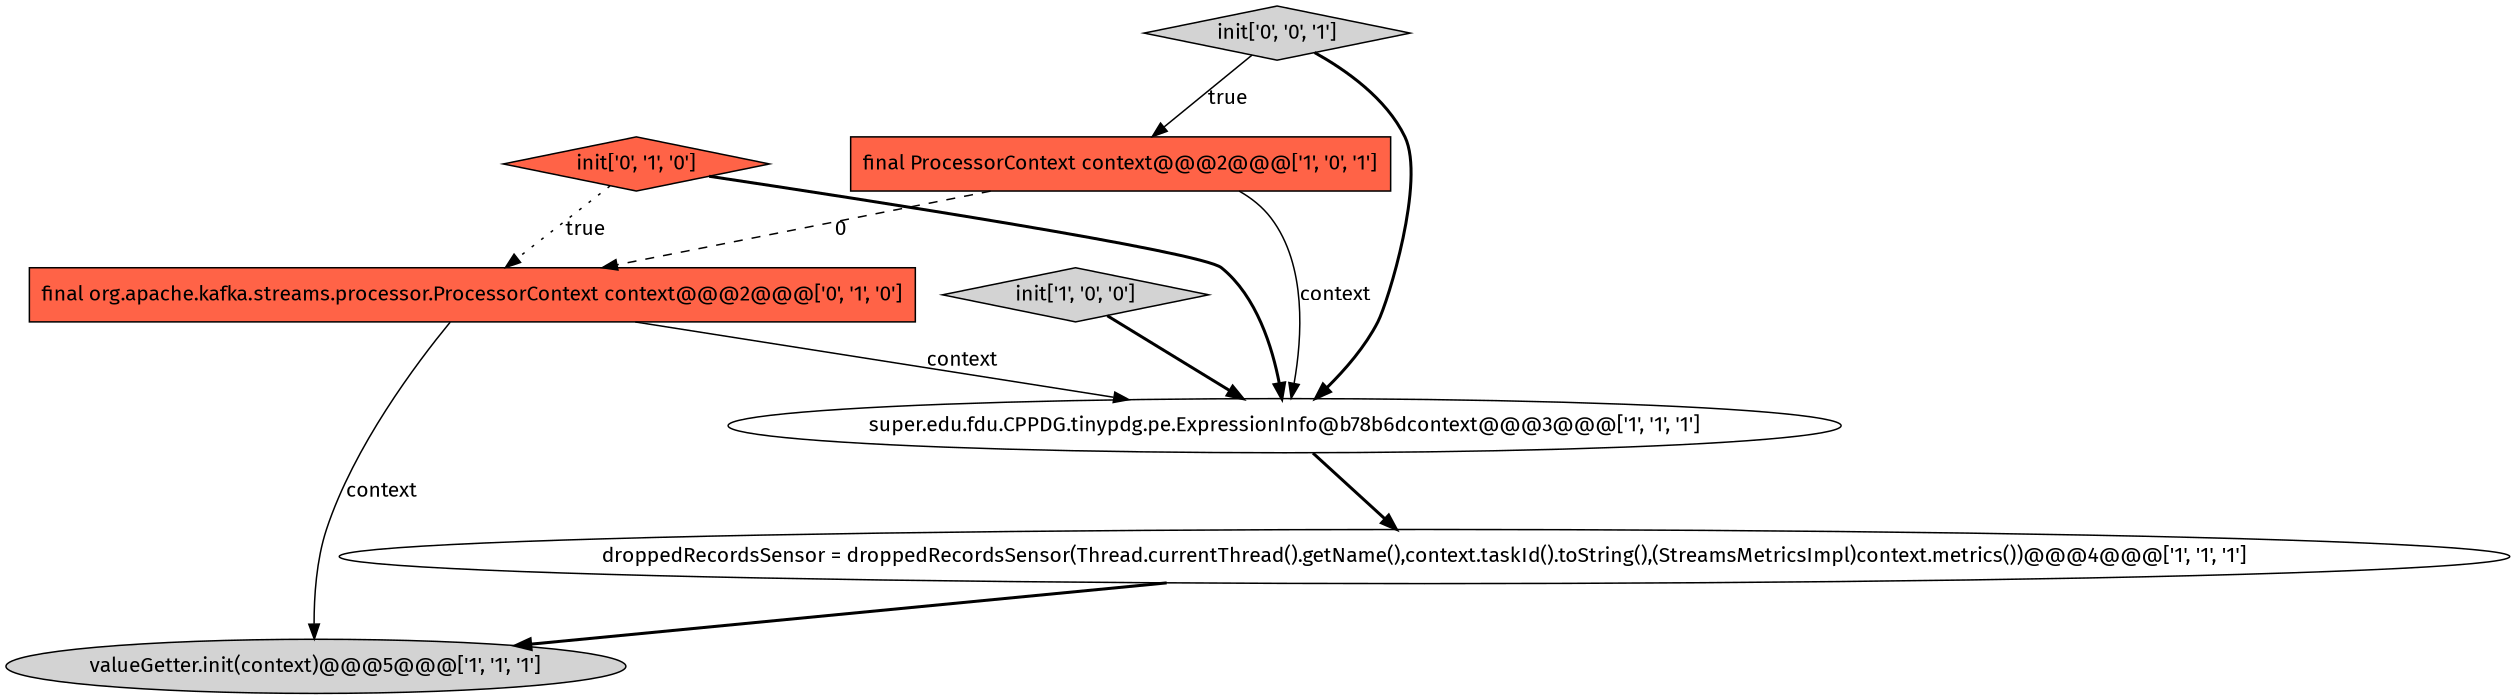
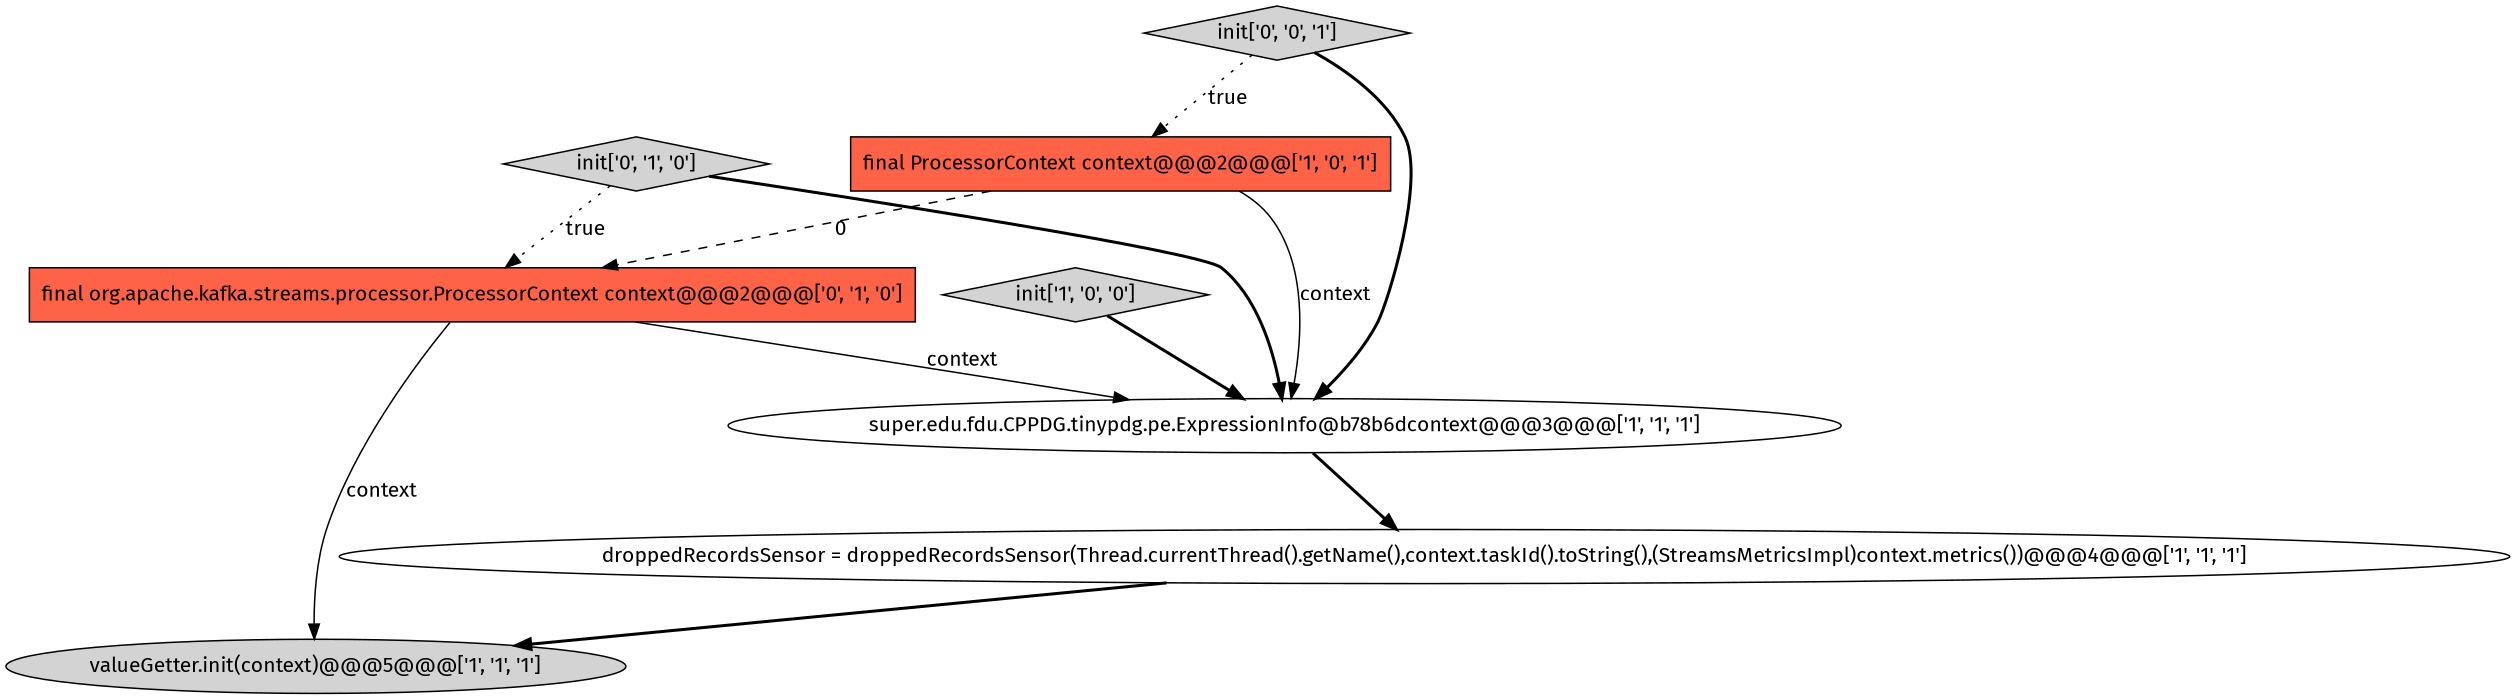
edge "init['0', '0', '1']" -> "final ProcessorContext context@@@2@@@['1', '0', '1']": style solid -> dotted
node "init['0', '1', '0']": fillcolor tomato -> lightgray
